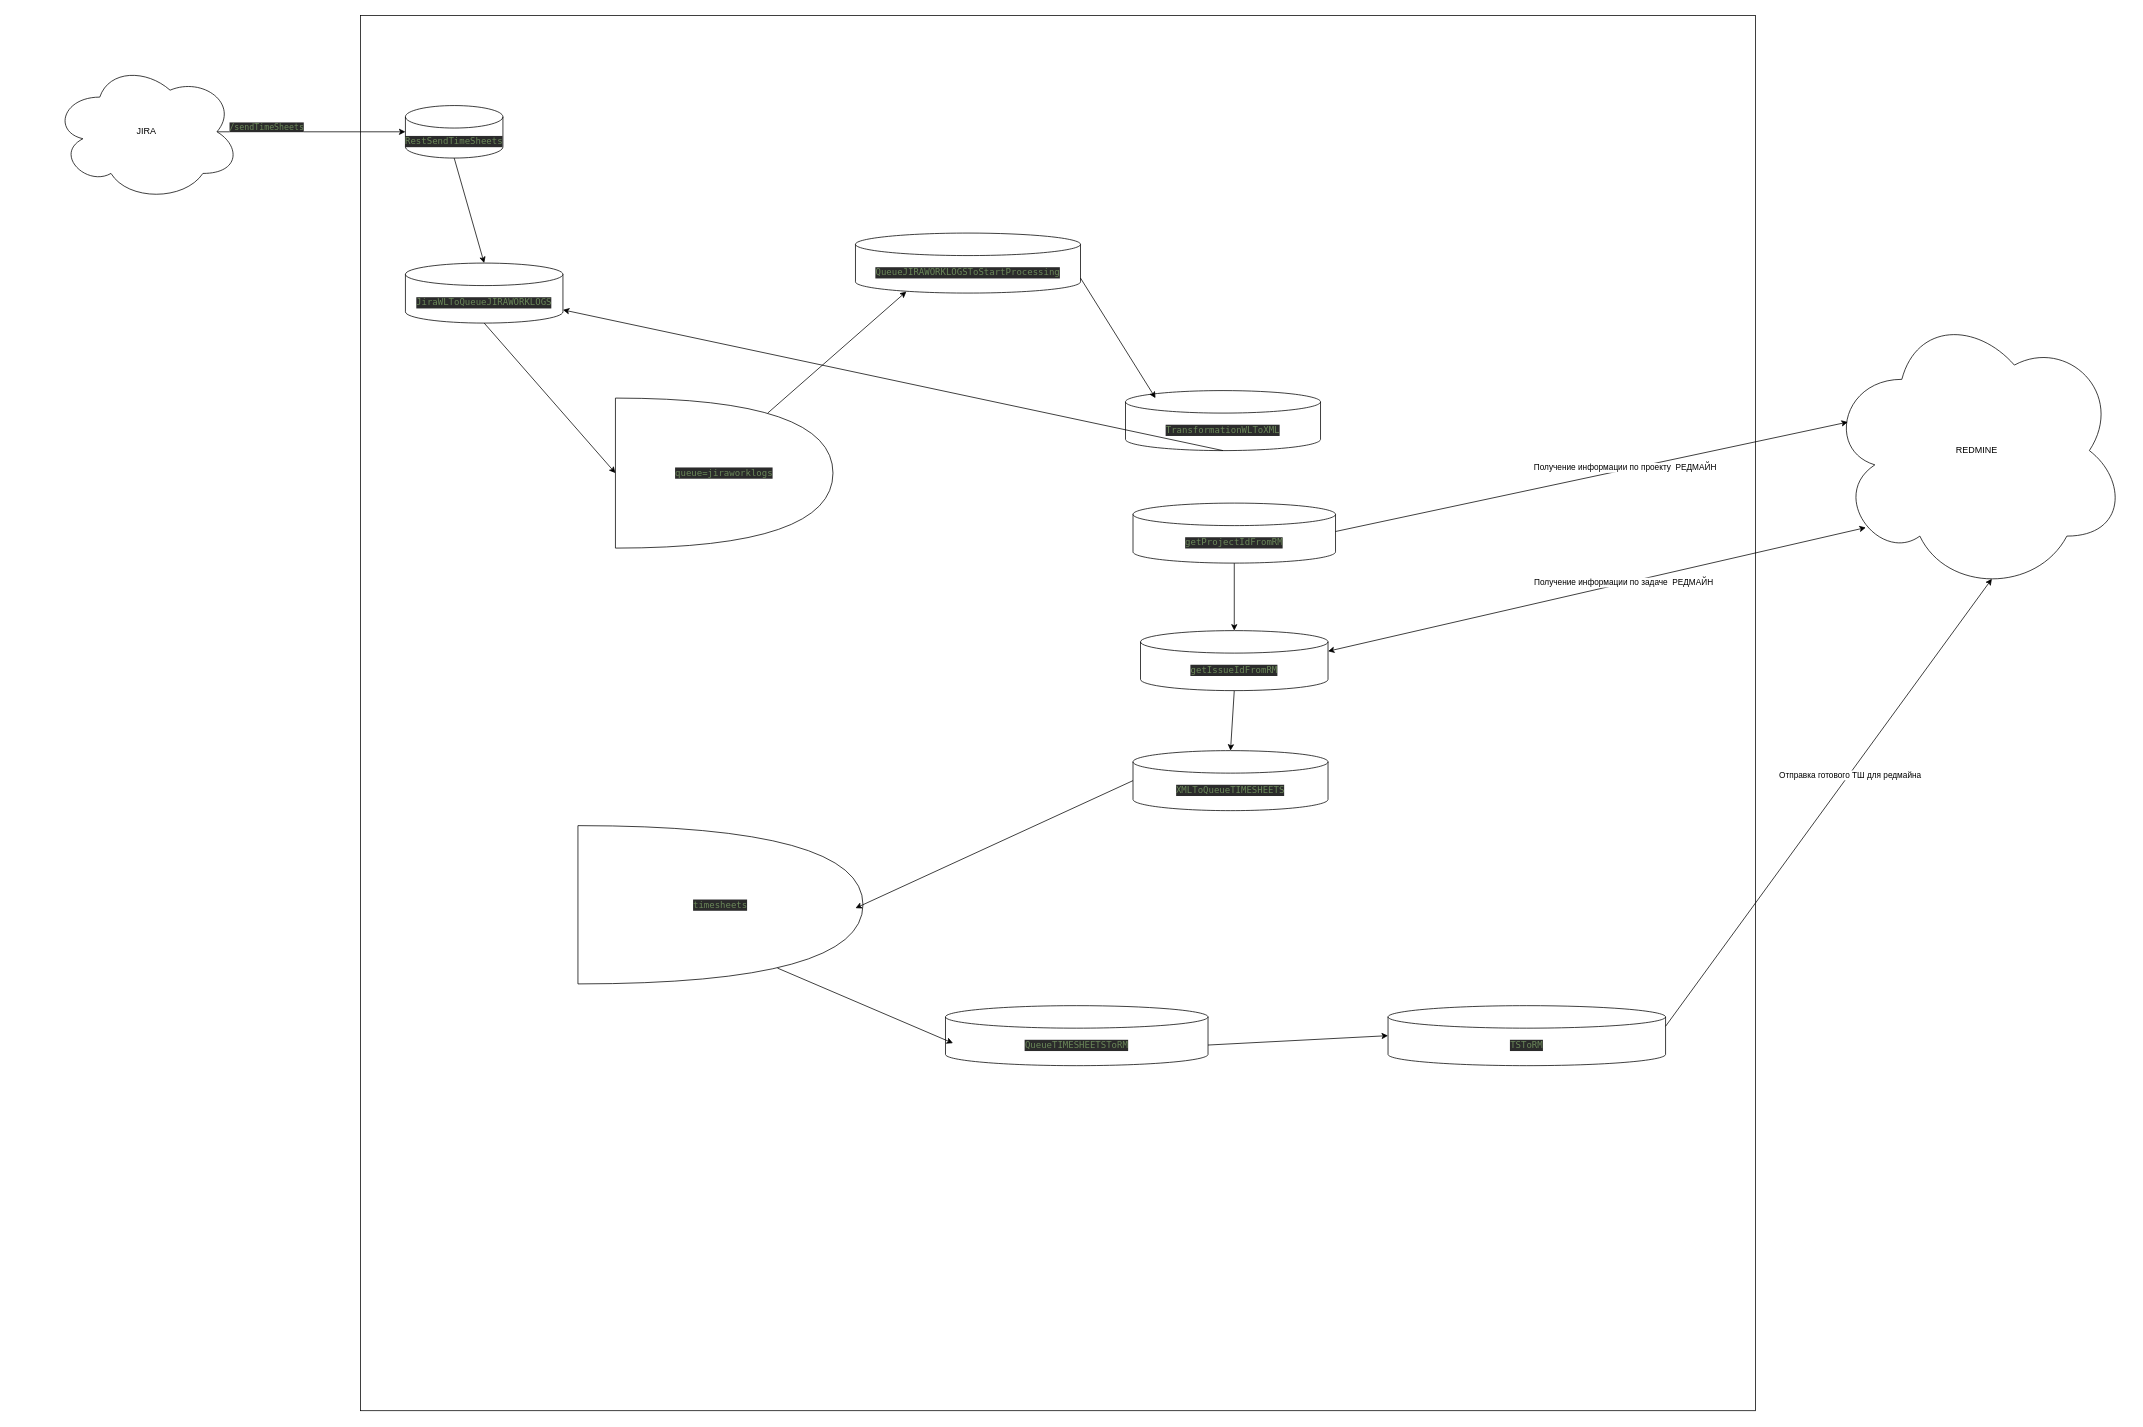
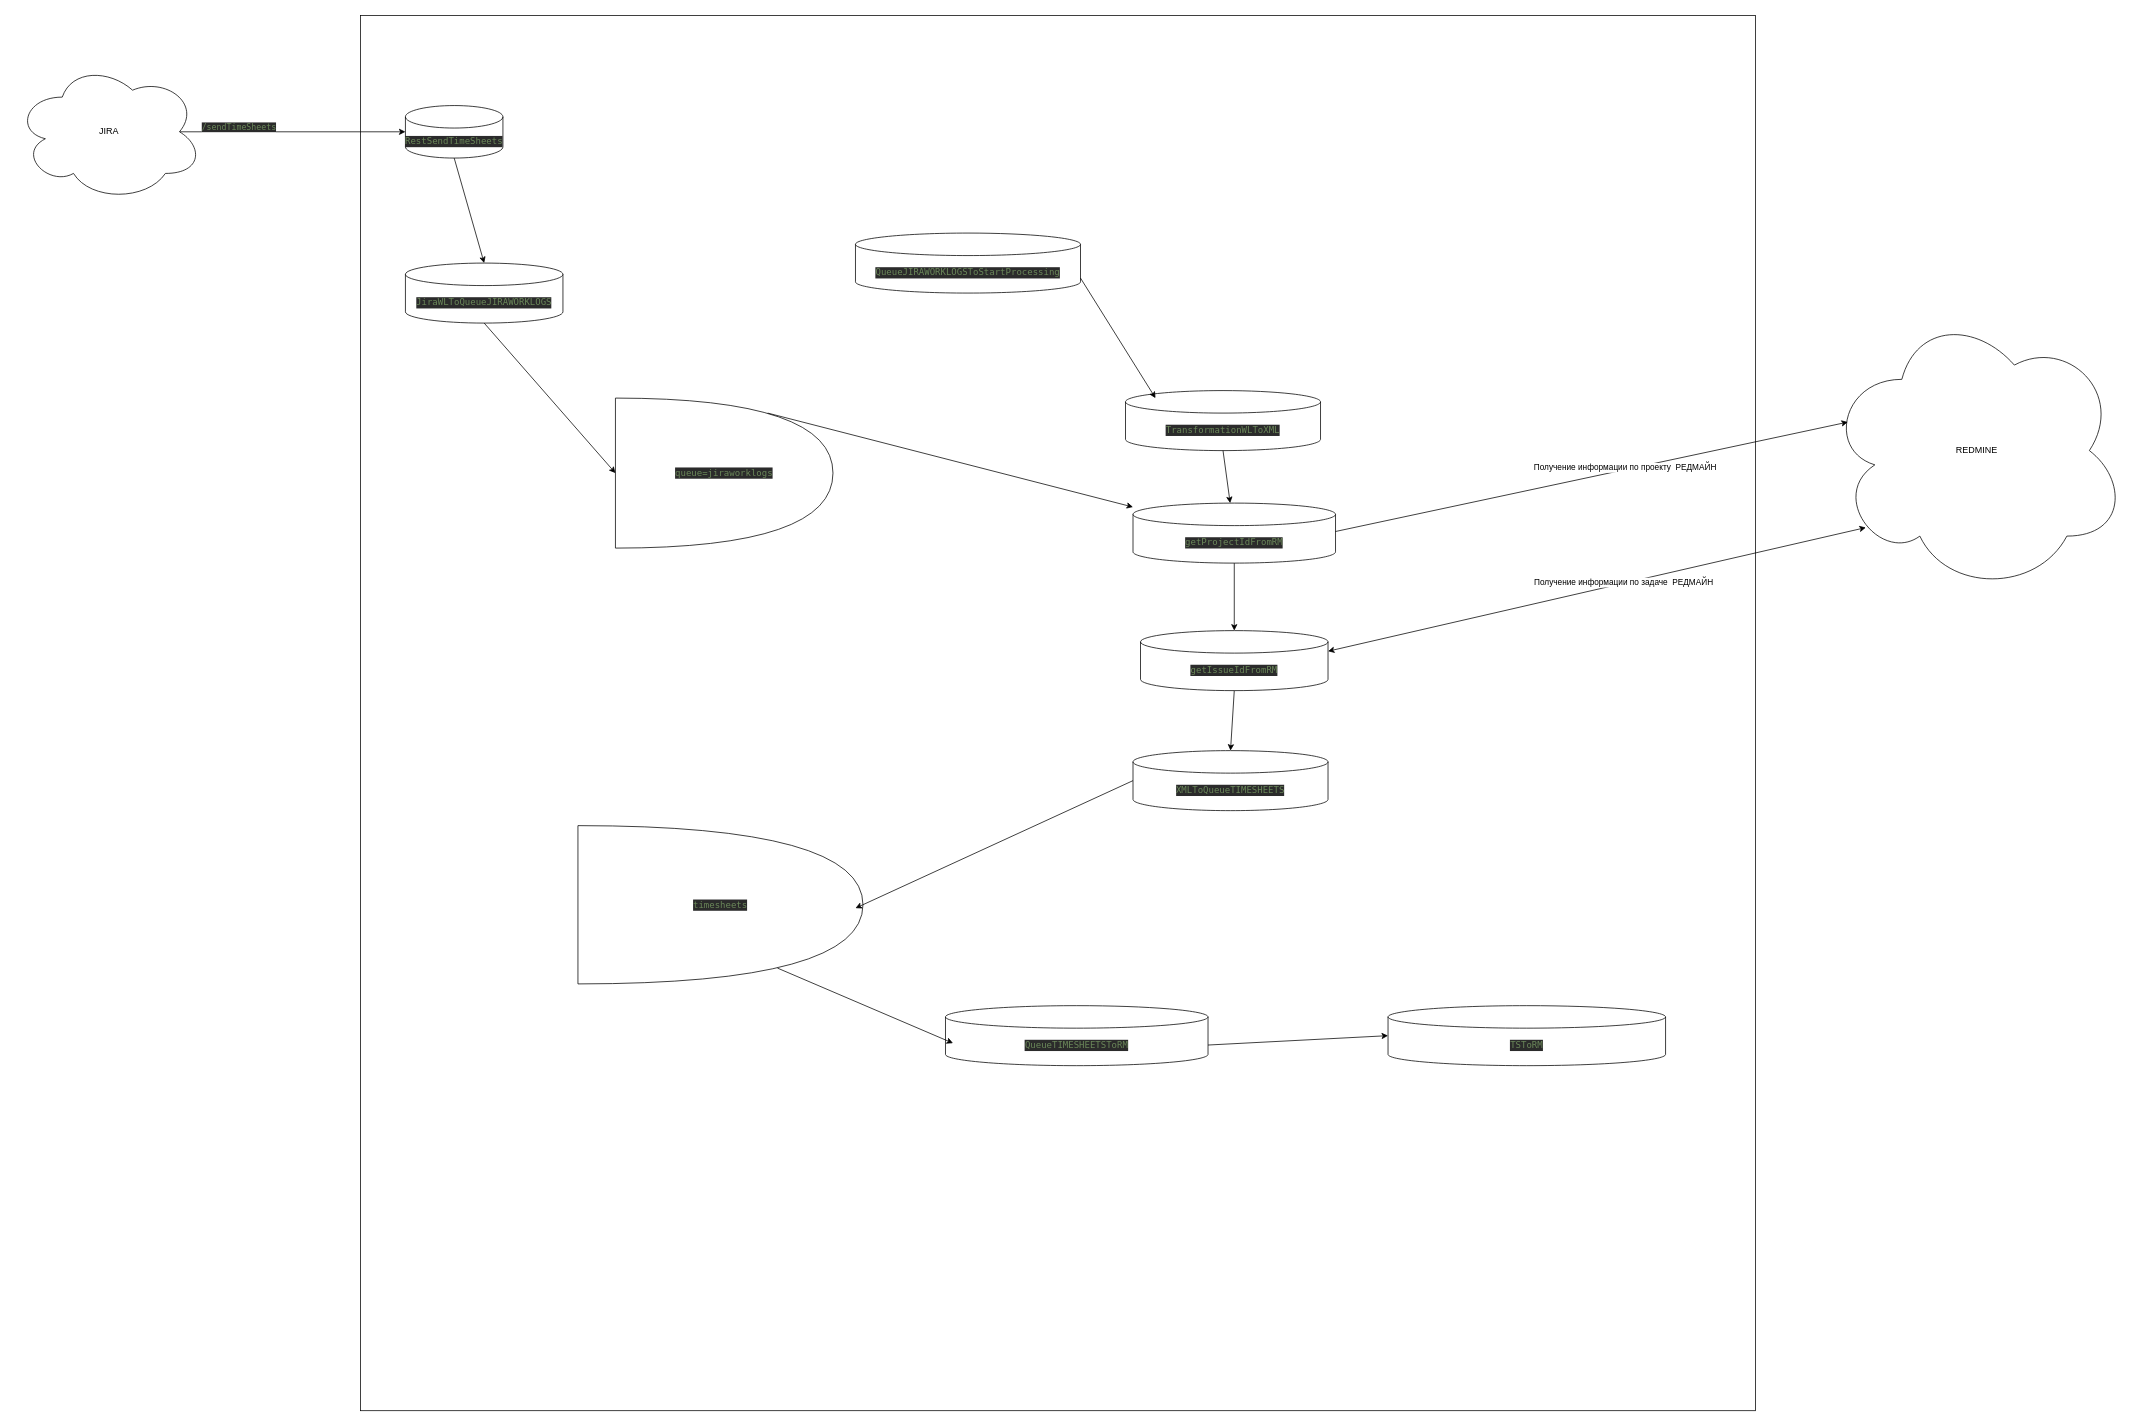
node "JIRA": moved (147, 132) -> (109, 132)
edge "queue=jiraworklogs" -> "QueueJIRAWORKLOGSToStartProcessing": now "queue=jiraworklogs" -> "getProjectIdFromRM"
edge "TransformationWLToXML" -> "JiraWLToQueueJIRAWORKLOGS": now "TransformationWLToXML" -> "getProjectIdFromRM"
edge "TSToRM" -> "REDMINE": removed, label "Отправка готового ТШ для редмайна"
